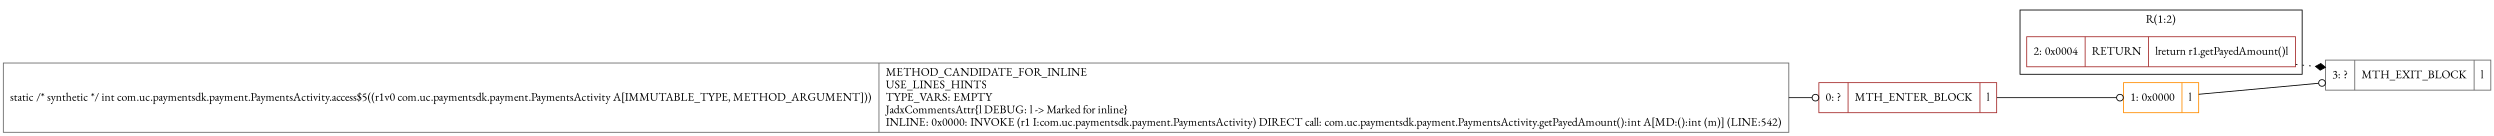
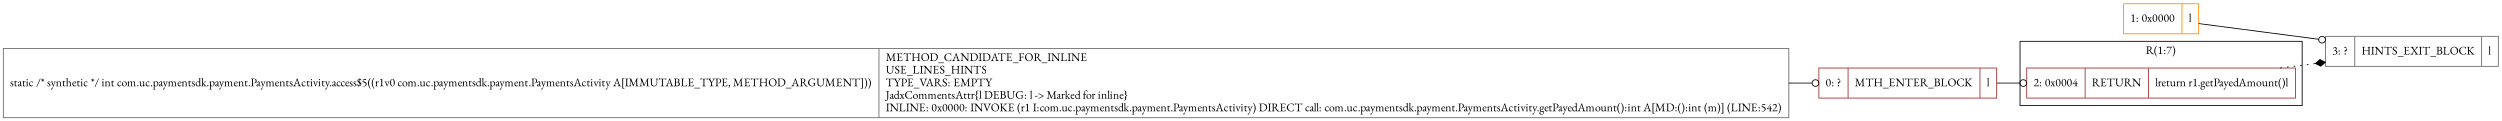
cluster "R(1:2)": label "R(1:2)" -> "R(1:7)"
node "3: ?": text "MTH_EXIT_BLOCK" -> "HINTS_EXIT_BLOCK"
edge "0: ?" -> "1: 0x0000": now "0: ?" -> "2: 0x0004"
